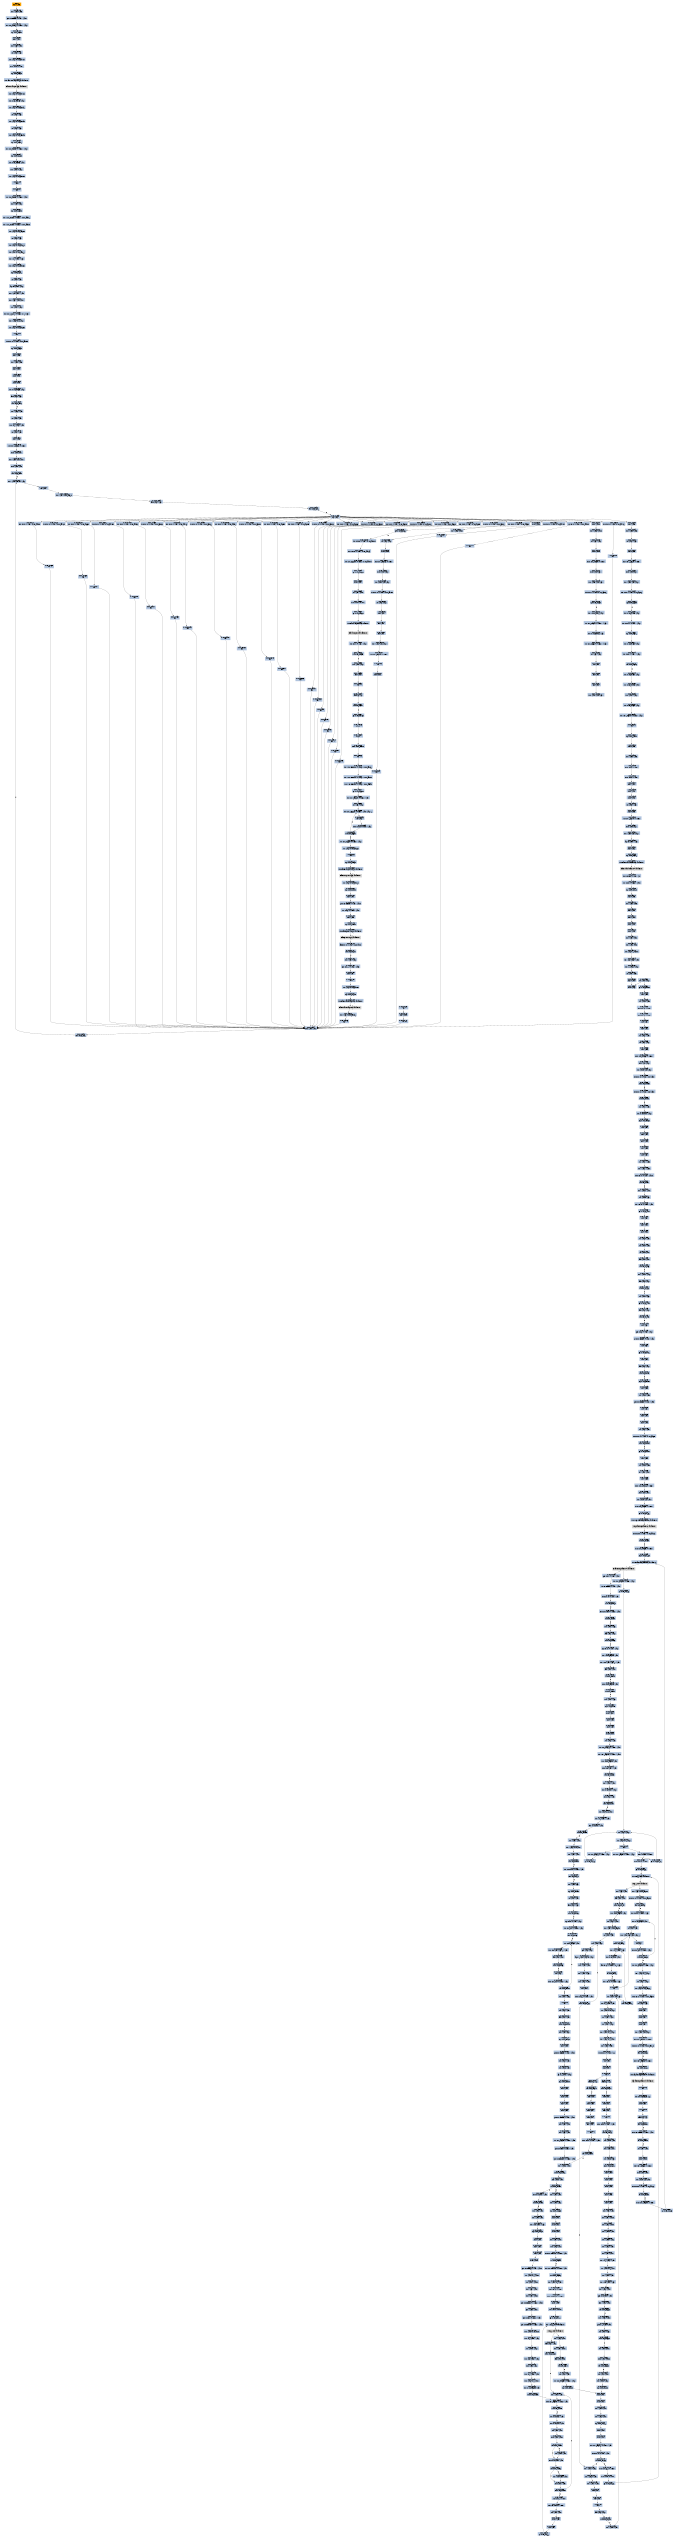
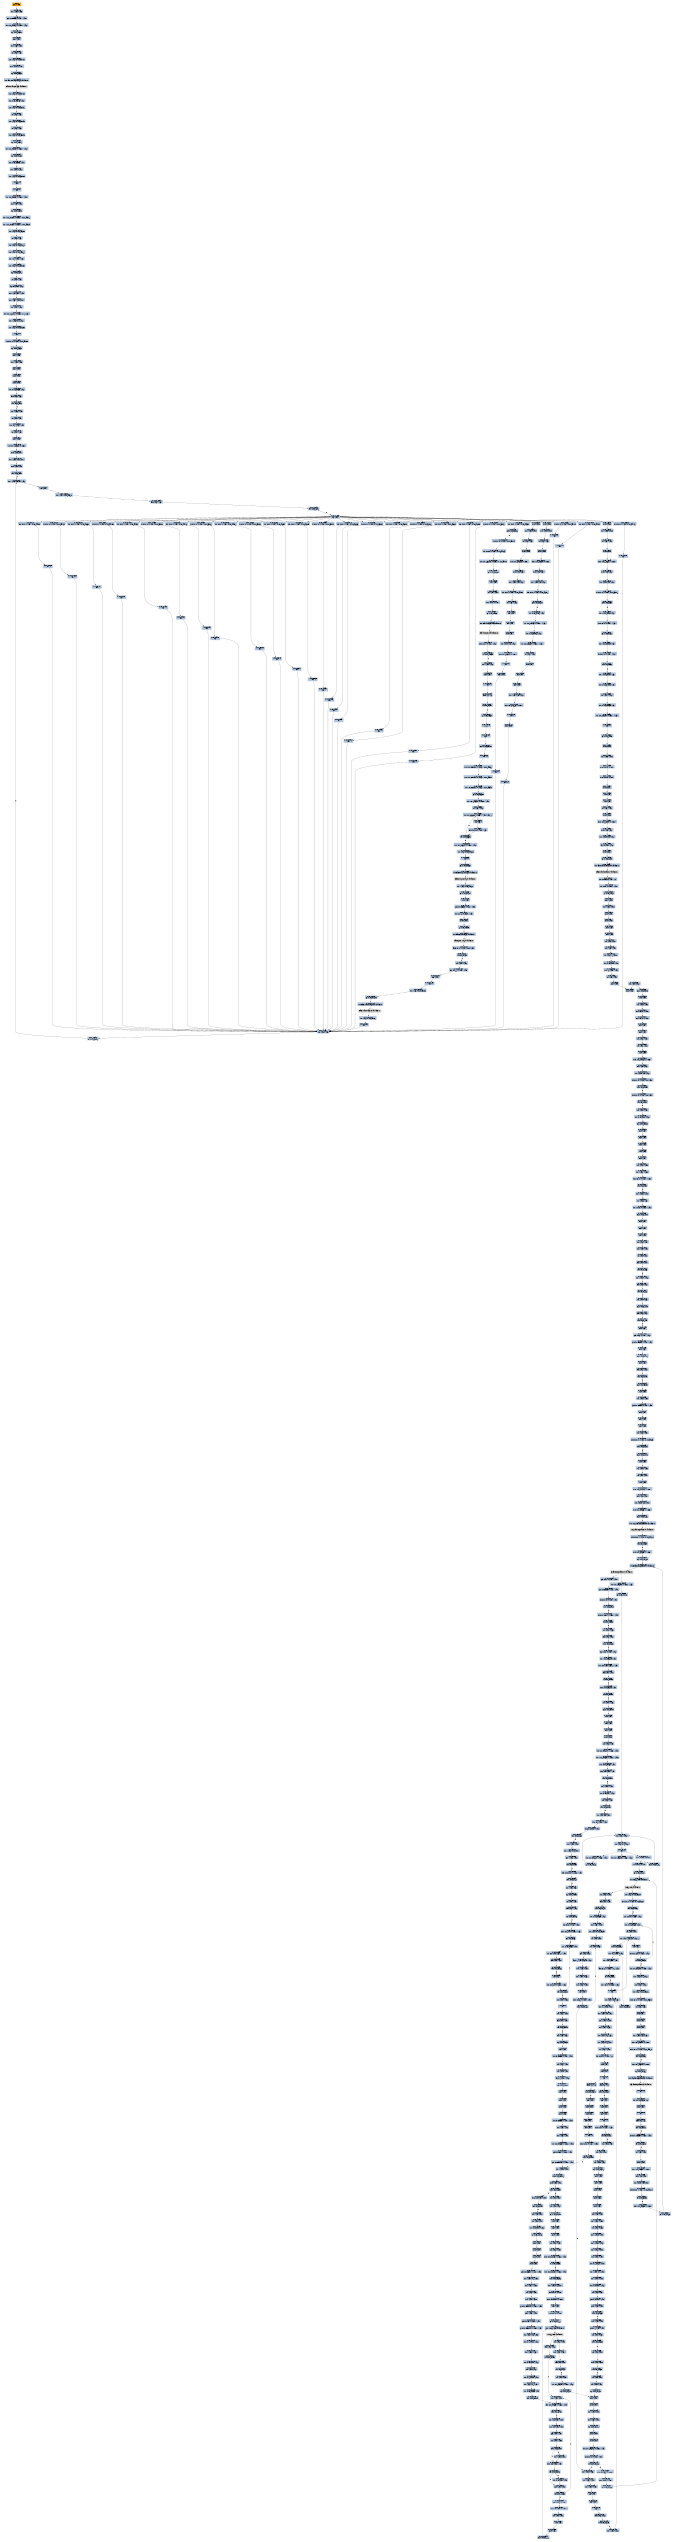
node "0x0041c438 pushl $0x41c445<UINT32>": added
